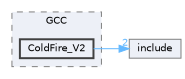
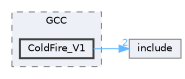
node "ColdFire_V2": label "ColdFire_V2" -> "ColdFire_V1"
